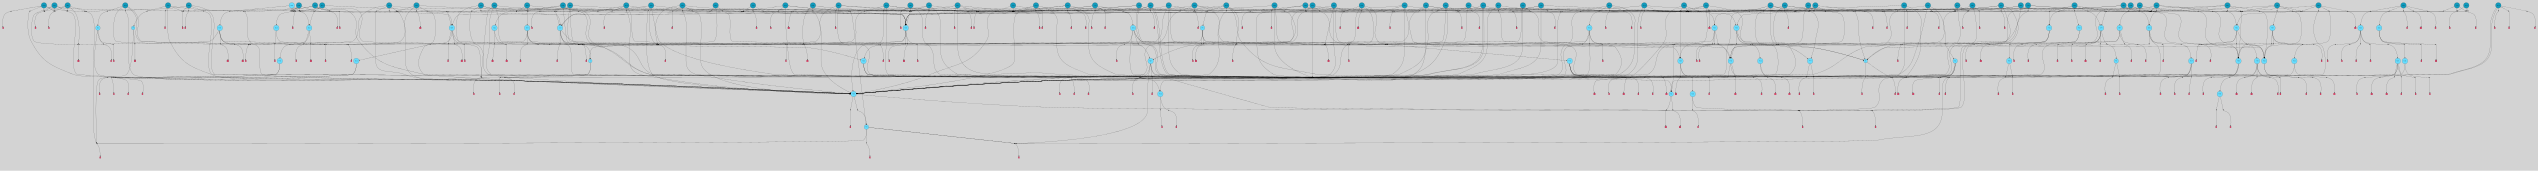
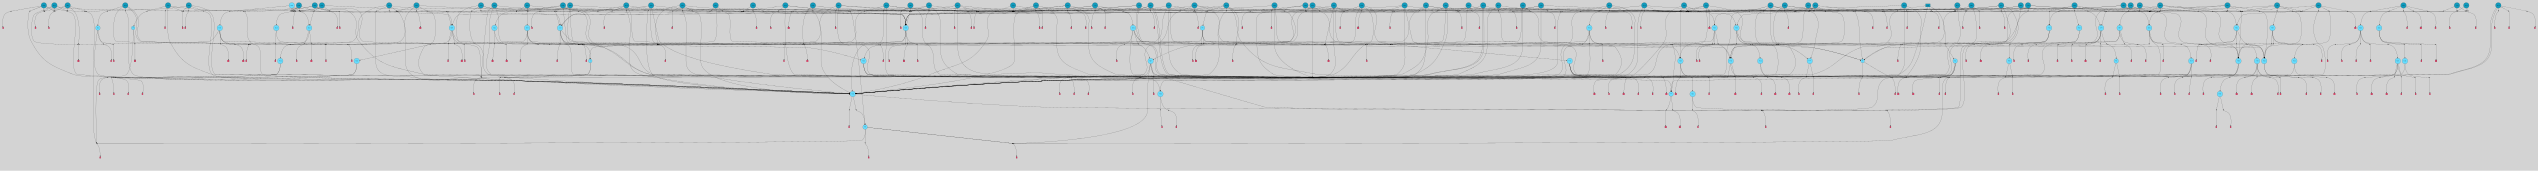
node "T745": shape circle -> box
